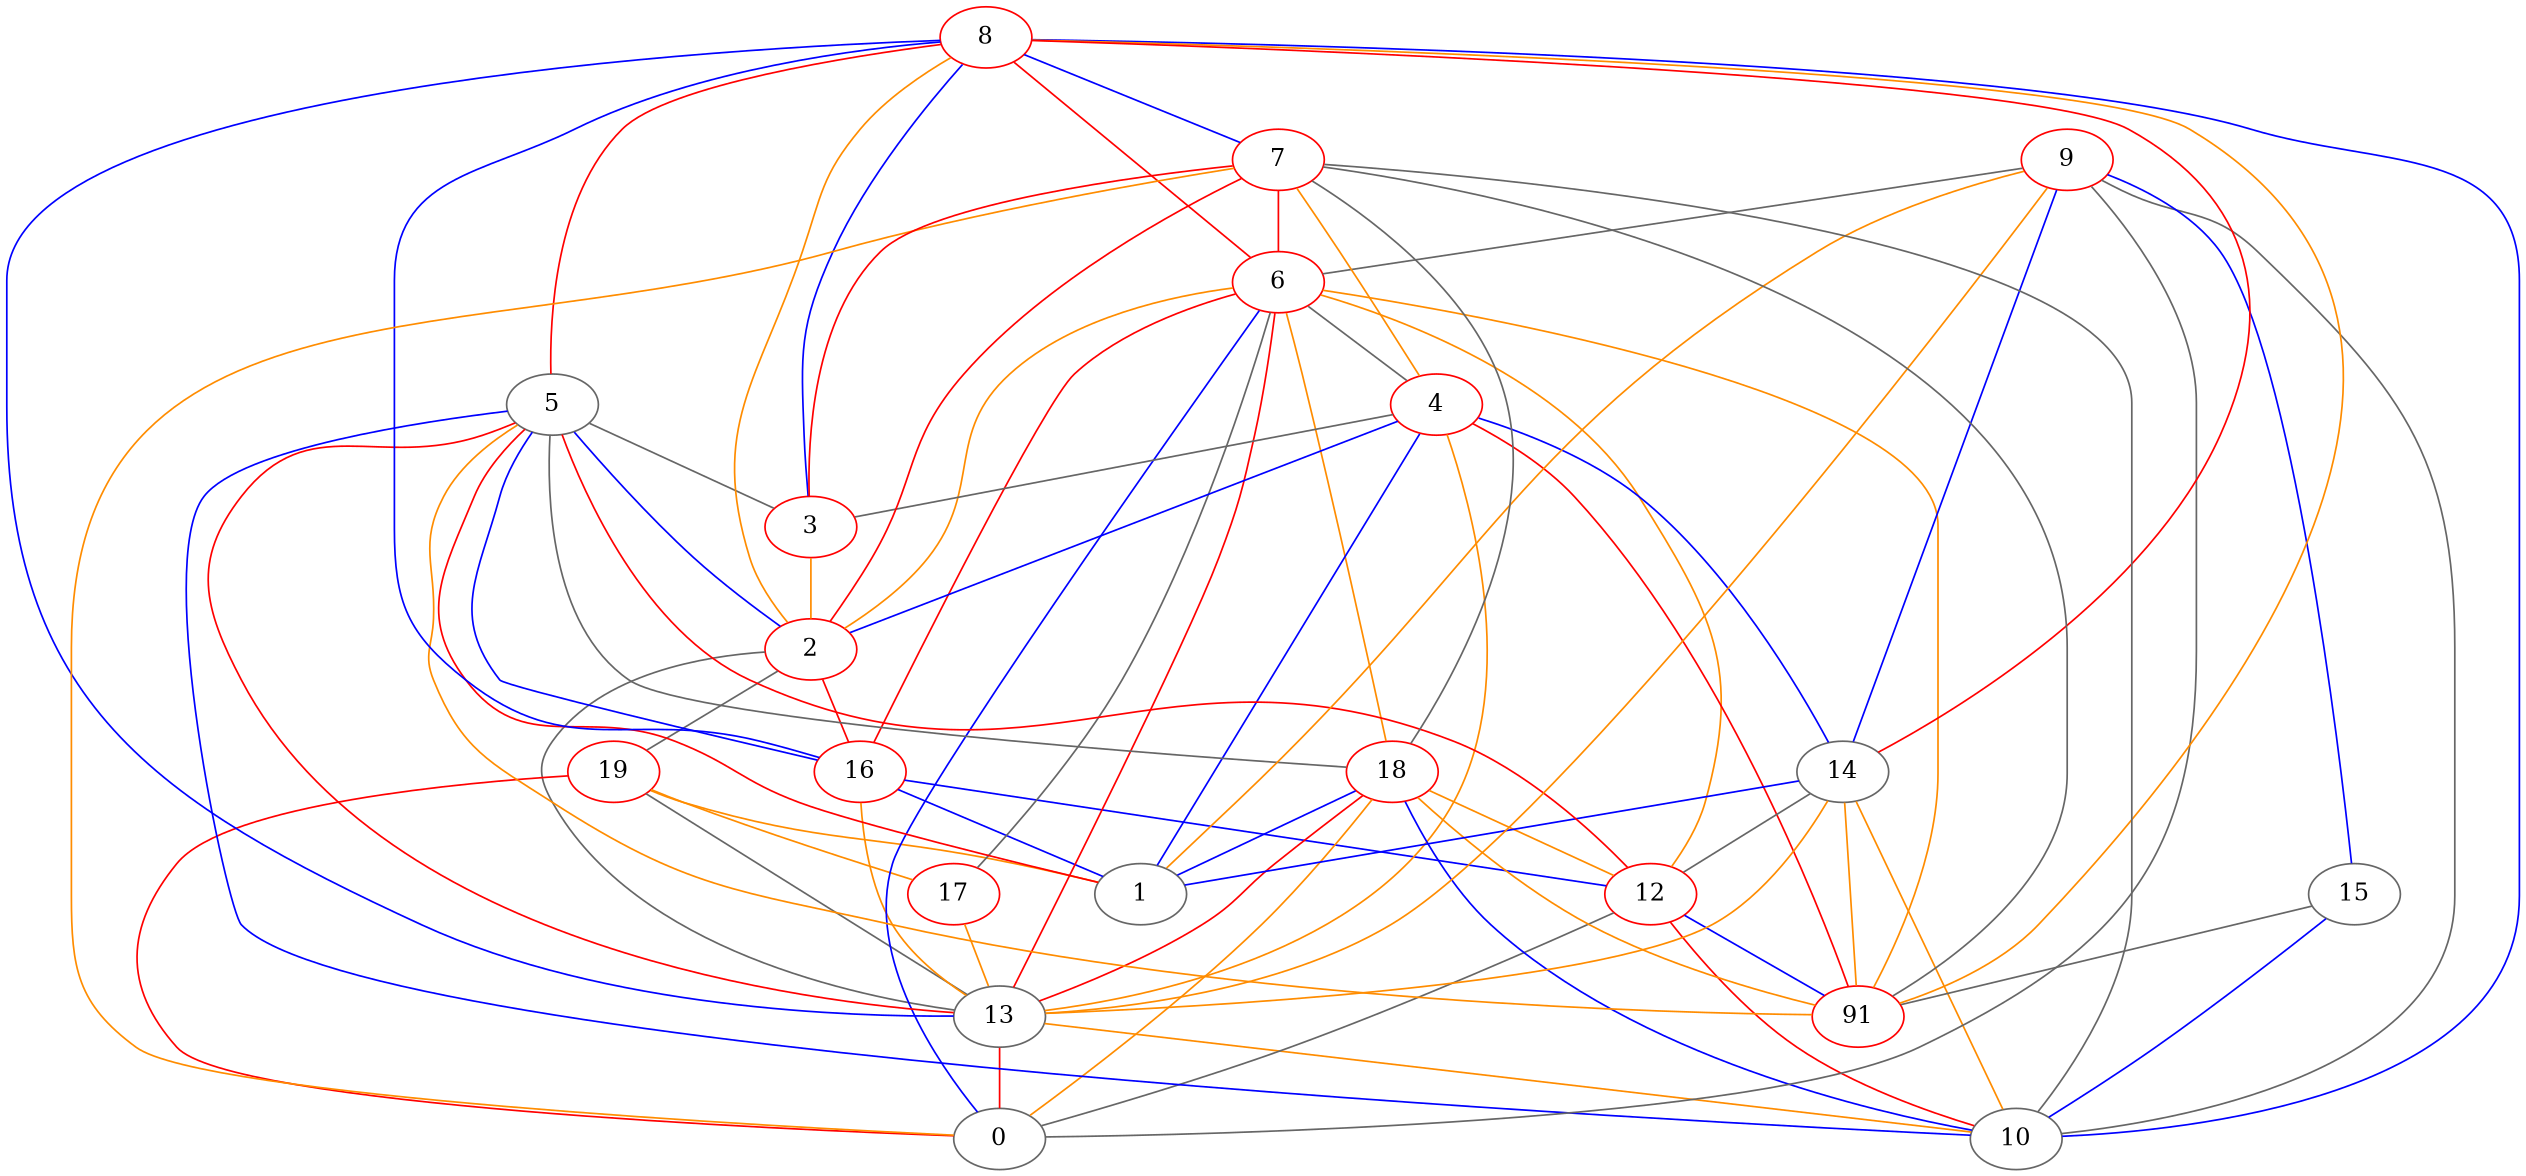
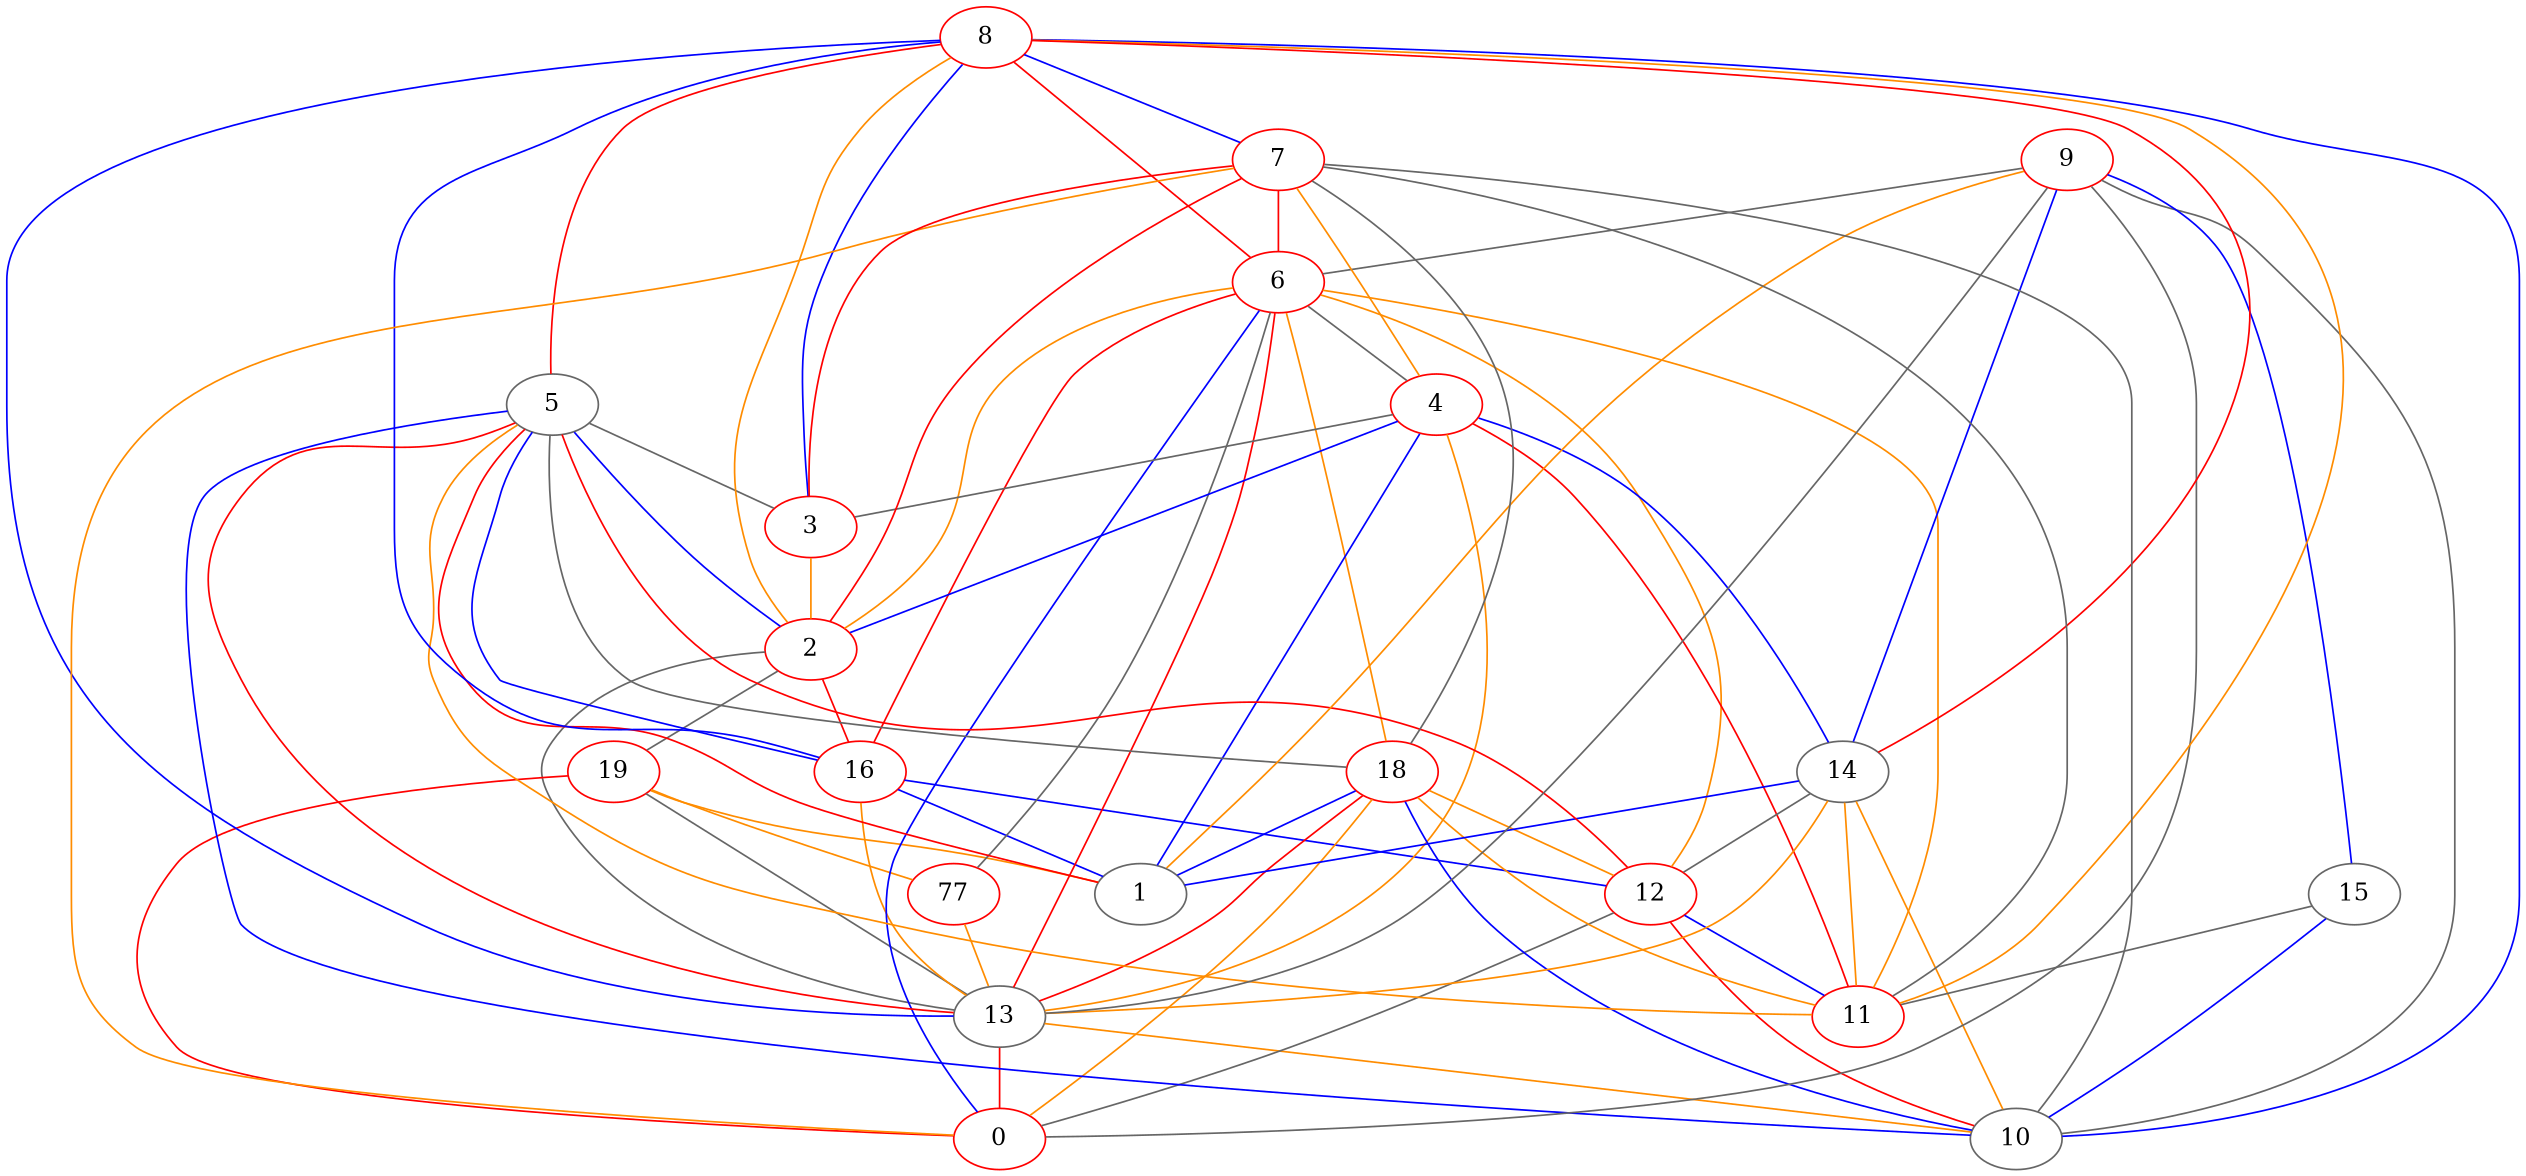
edge "9" -- "13": color darkorange -> gray40
node "17": label "17" -> "77"
node "91": label "91" -> "11"
node "0": color gray40 -> red
